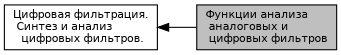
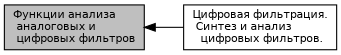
edge "Функции анализа аналоговых и цифровых фильтров" -> "Цифровая фильтрация. Синтез и анализ цифровых фильтров.": reversed
